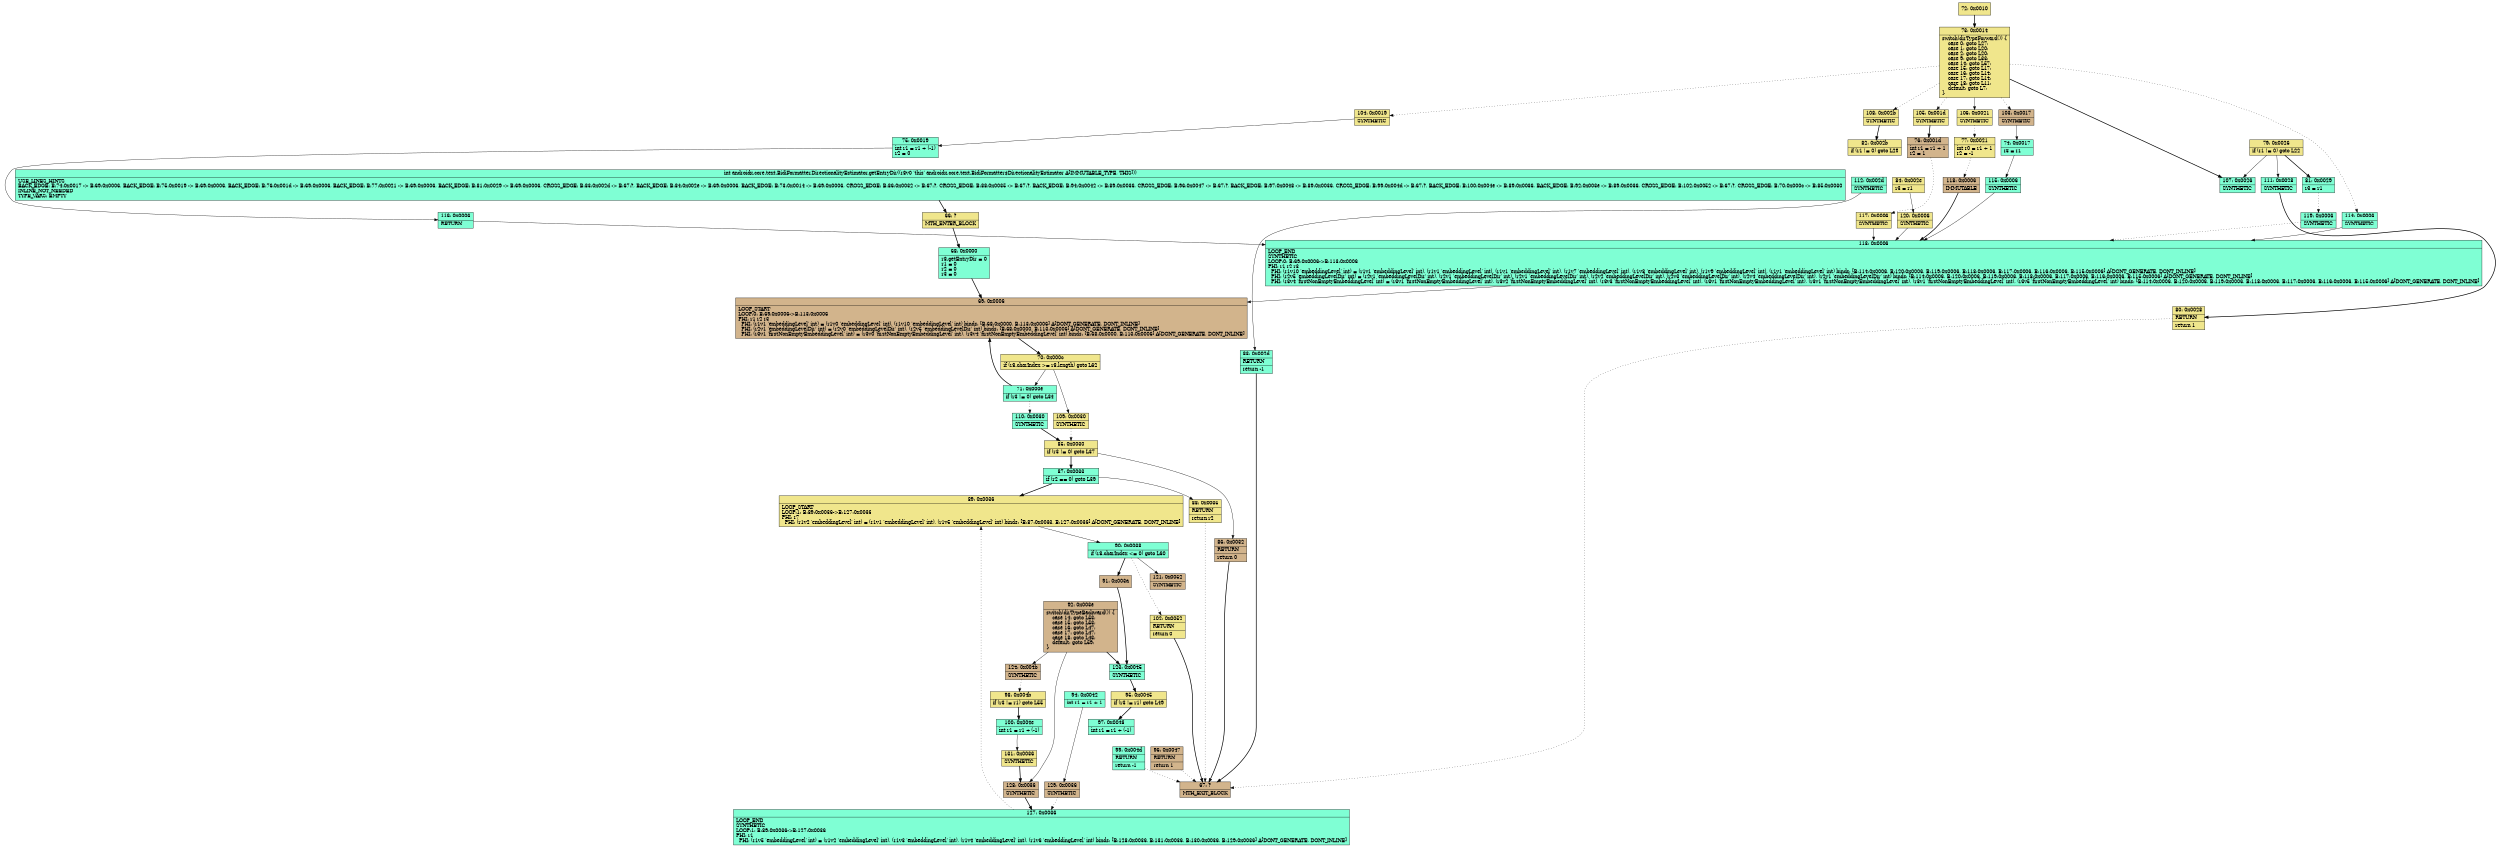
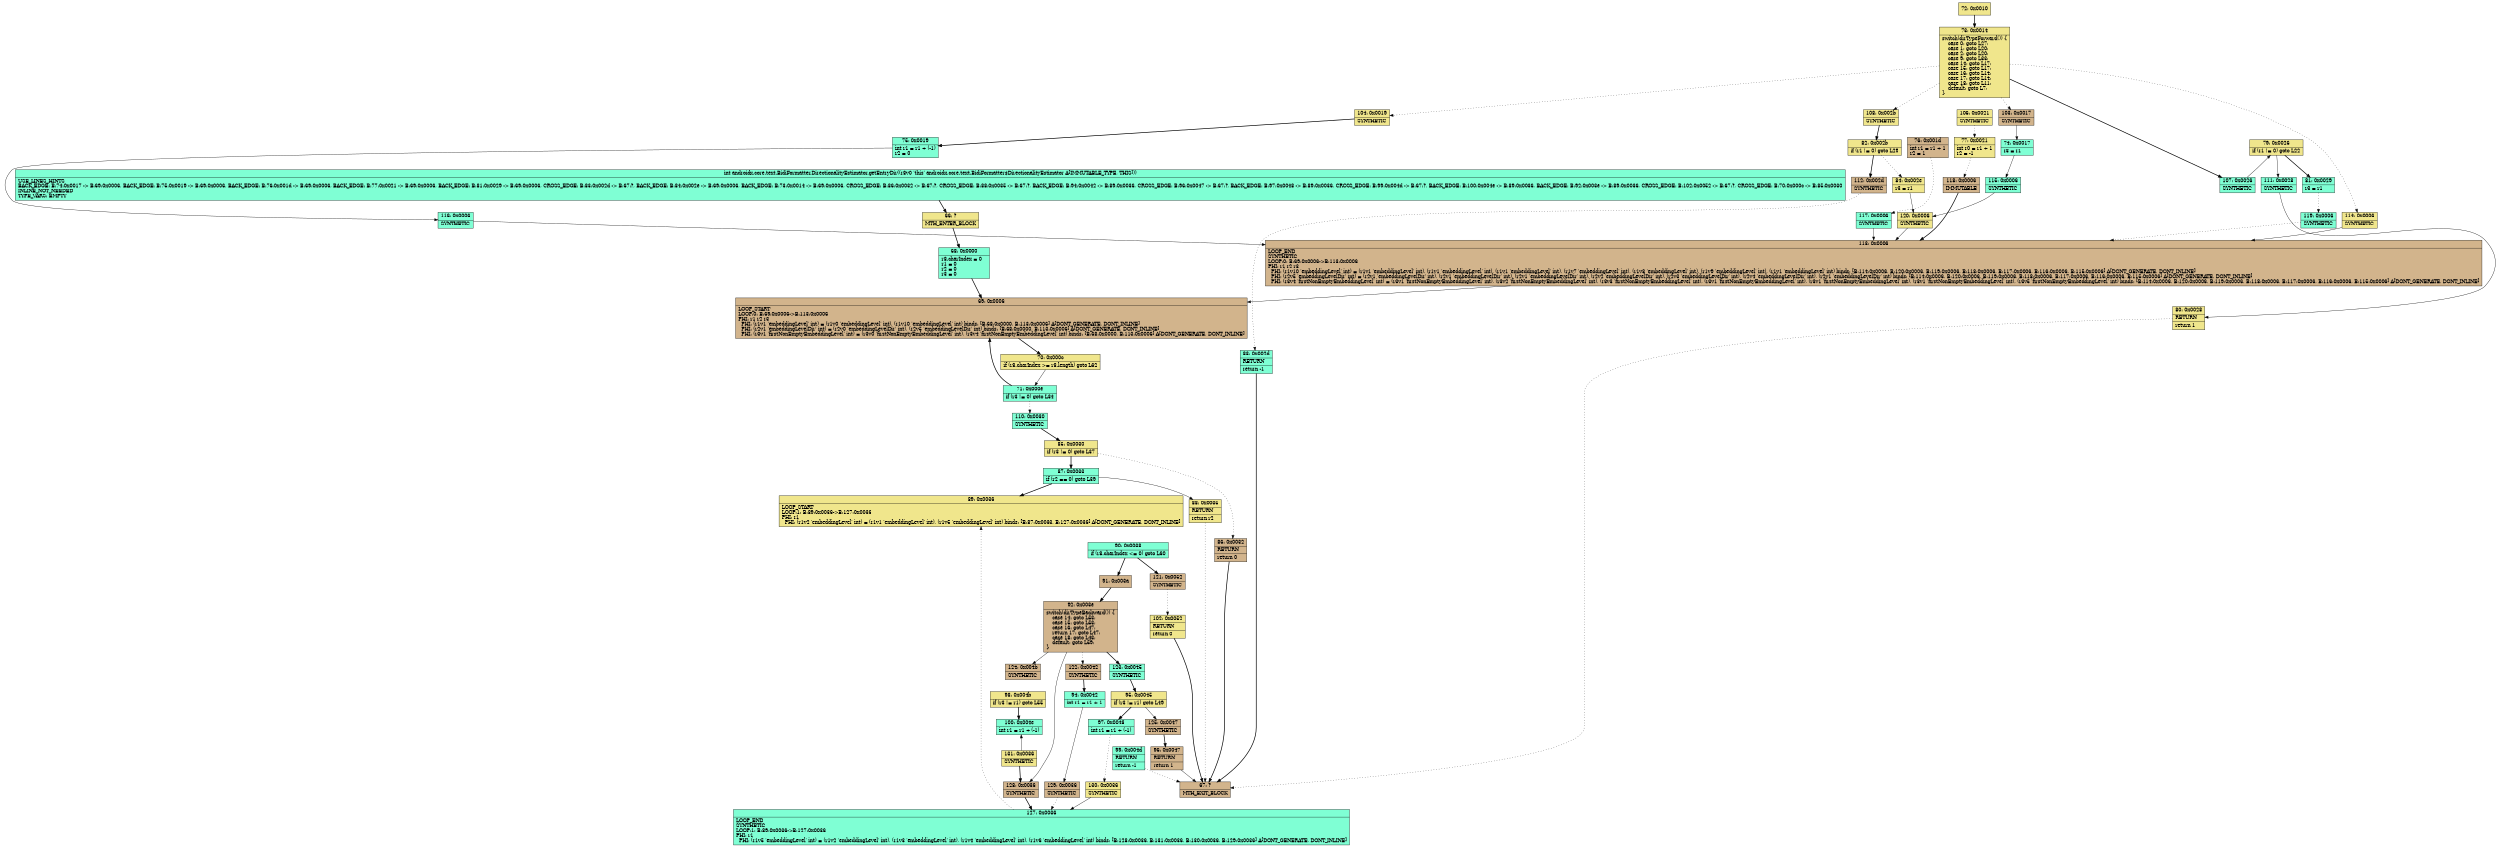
node "73: 0x0014": text "case 14: goto L57;" -> "case 14: goto L17;"
edge "73: 0x0014" -> "106: 0x0021": removed
node "105: 0x001d": removed
edge "104: 0x0019" -> "75: 0x0019": style solid -> bold
edge "82: 0x002b" -> "112: 0x002d": added
edge "82: 0x002b" -> "84: 0x002e": added
edge "79: 0x0026" -> "107: 0x0026": reversed
node "112: 0x002d": fillcolor aquamarine -> tan
edge "112: 0x002d" -> "83: 0x002d": style solid -> dotted
edge "115: 0x0006" -> "113: 0x0006": now "115: 0x0006" -> "120: 0x0006"
node "117: 0x0006": fillcolor khaki -> aquamarine
node "114: 0x0006": fillcolor aquamarine -> khaki
node "116: 0x0006": text "RETURN" -> "SYNTHETIC"
node "68: 0x0000": text "r8.getEntryDir = 0" -> "r8.charIndex = 0"
node "113: 0x0006": fillcolor aquamarine -> tan
edge "111: 0x0028" -> "80: 0x0028": style bold -> solid
node "109: 0x0030": removed
edge "85: 0x0030" -> "86: 0x0032": style solid -> dotted
node "89: 0x0036": text "PHI: r7" -> "PHI: r1"
edge "89: 0x0036" -> "90: 0x0038": removed
edge "90: 0x0038" -> "121: 0x0052": style solid -> bold
edge "90: 0x0038" -> "102: 0x0052": now "121: 0x0052" -> "102: 0x0052"
edge "91: 0x003a" -> "123: 0x0045": now "91: 0x003a" -> "92: 0x003e"
node "92: 0x003e": text "case 17: goto L47;" -> "return 17: goto L47;"
node "122: 0x0042": added
edge "124: 0x004b" -> "98: 0x004b": removed
node "125: 0x0047": added
edge "100: 0x004e" -> "131: 0x0036": reversed
edge "96: 0x0047" -> "67: ?": style dotted -> solid
node "130: 0x0036": added
